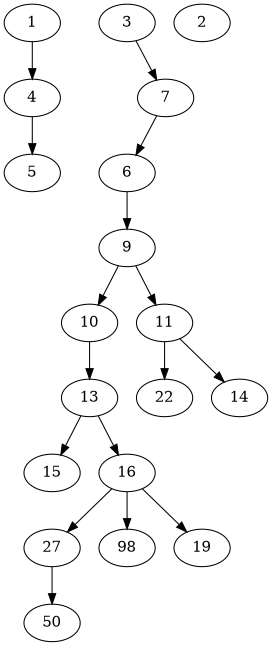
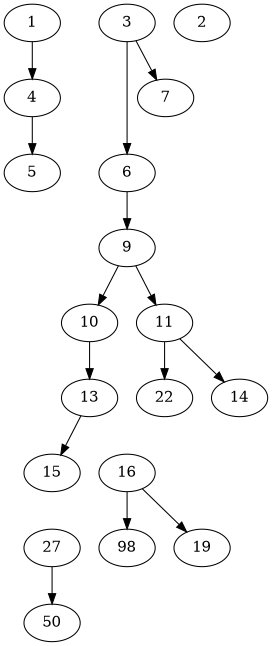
edge "7" -> "6": now "3" -> "6"
edge "13" -> "16": removed
edge "16" -> "27": removed
